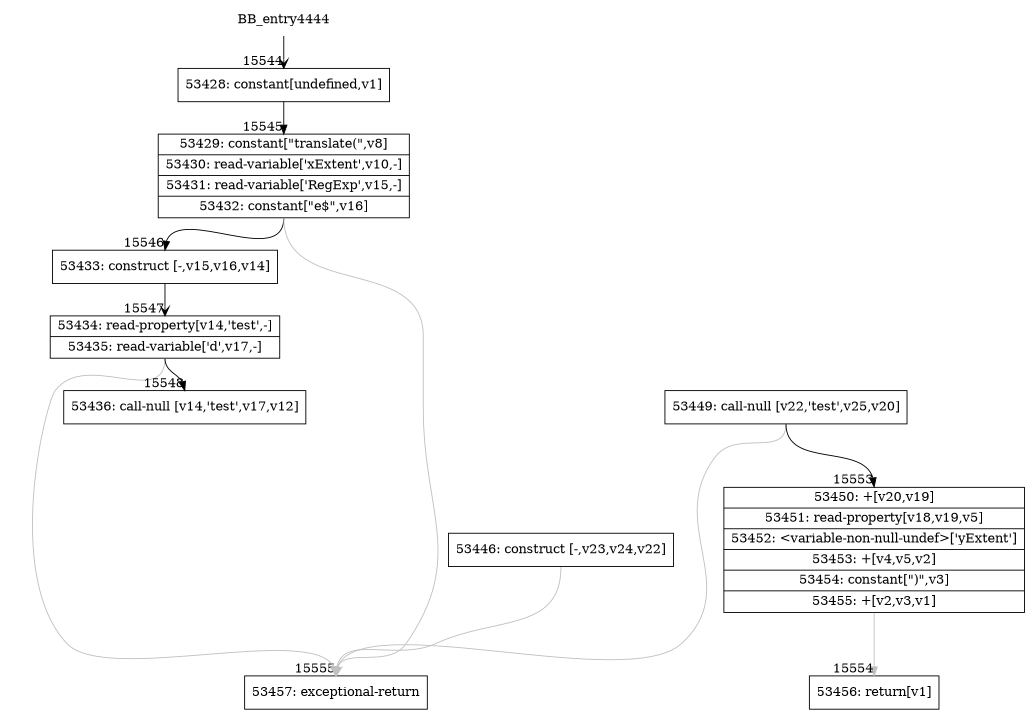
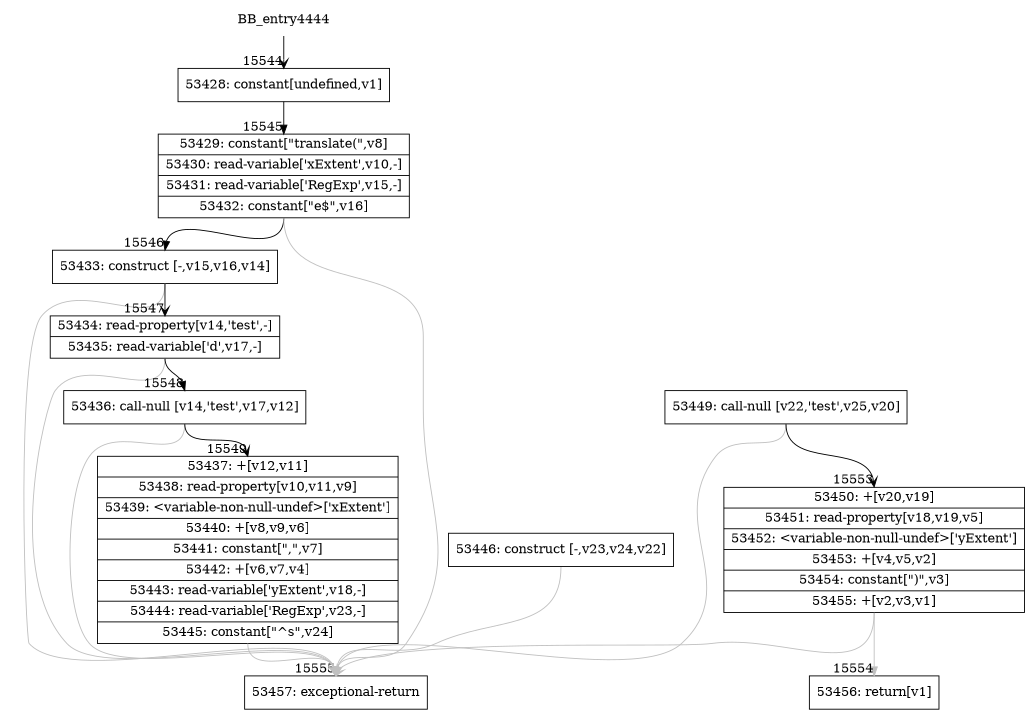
edge "53449: call-null [v22,'test',v25,v20]" -> "53450: +[v20,v19]": arrowhead normal -> vee
node "53437: +[v12,v11]": added
edge "53433: construct [-,v15,v16,v14]" -> "53457: exceptional-return": added
edge "53436: call-null [v14,'test',v17,v12]" -> "53457: exceptional-return": added
edge "53450: +[v20,v19]" -> "53457: exceptional-return": added
